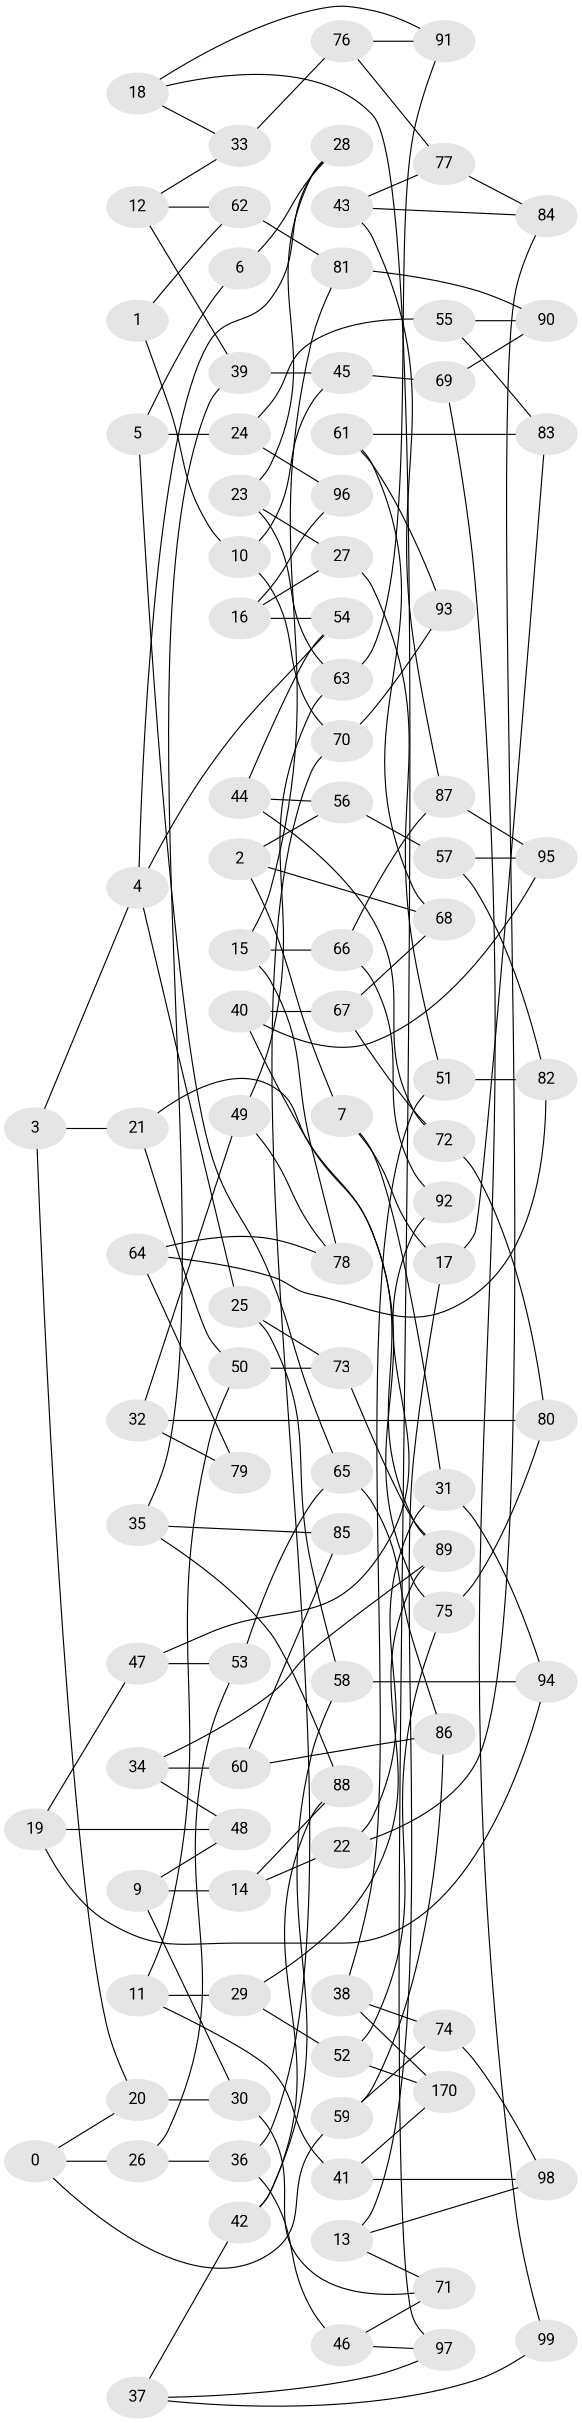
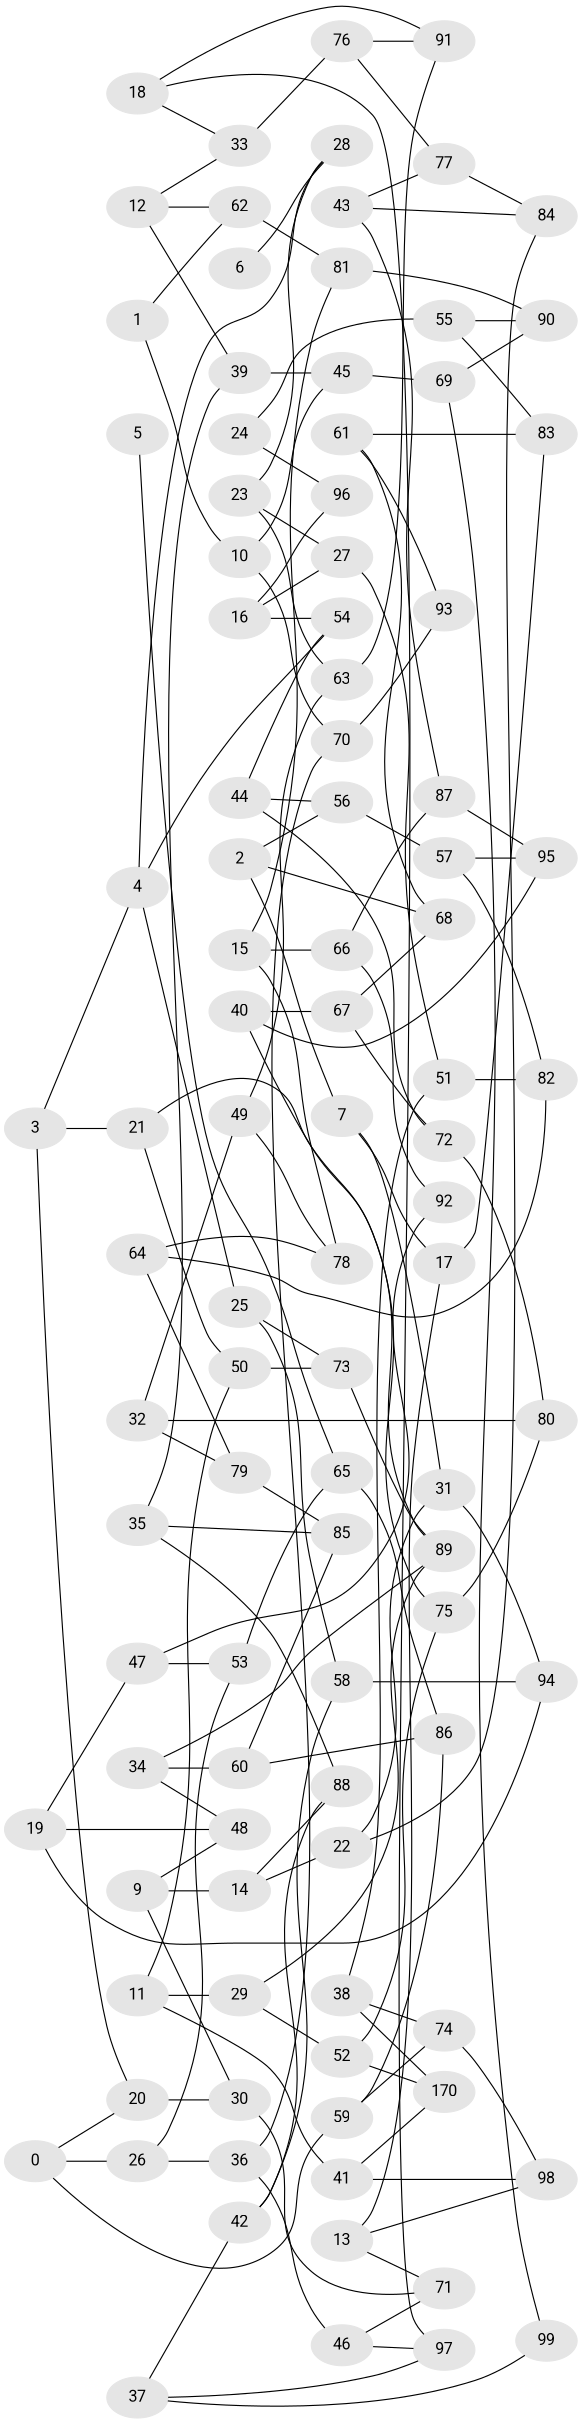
edge "6" -- "5": removed
edge "5" -- "24": removed
edge "79" -- "85": added
